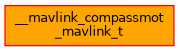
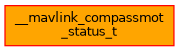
node "__mavlink_compassmot _mavlink_t": label "__mavlink_compassmot _mavlink_t" -> "__mavlink_compassmot _status_t"
